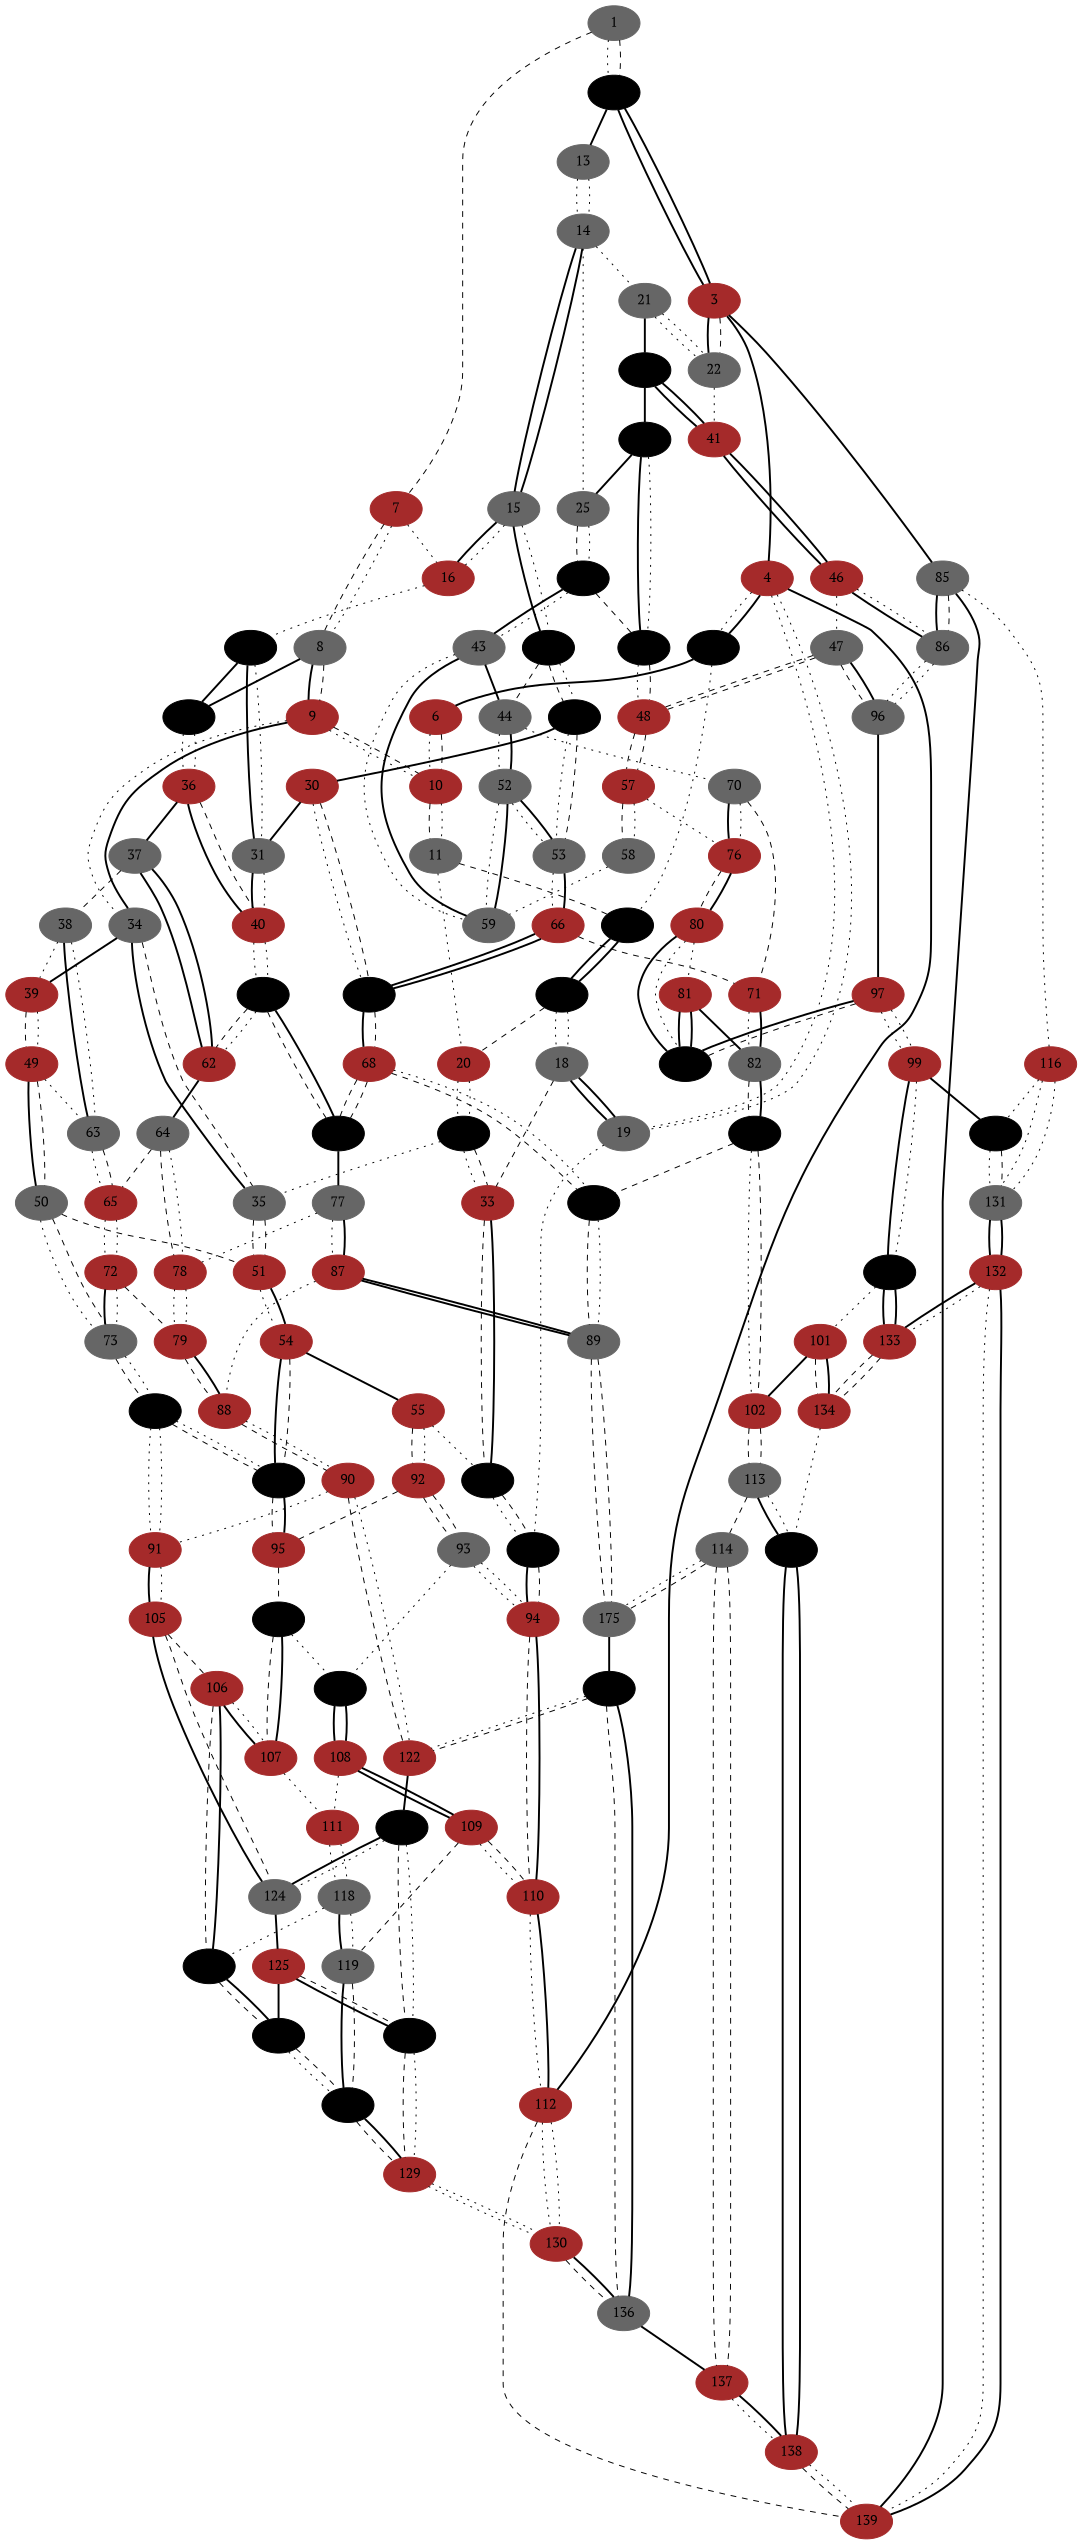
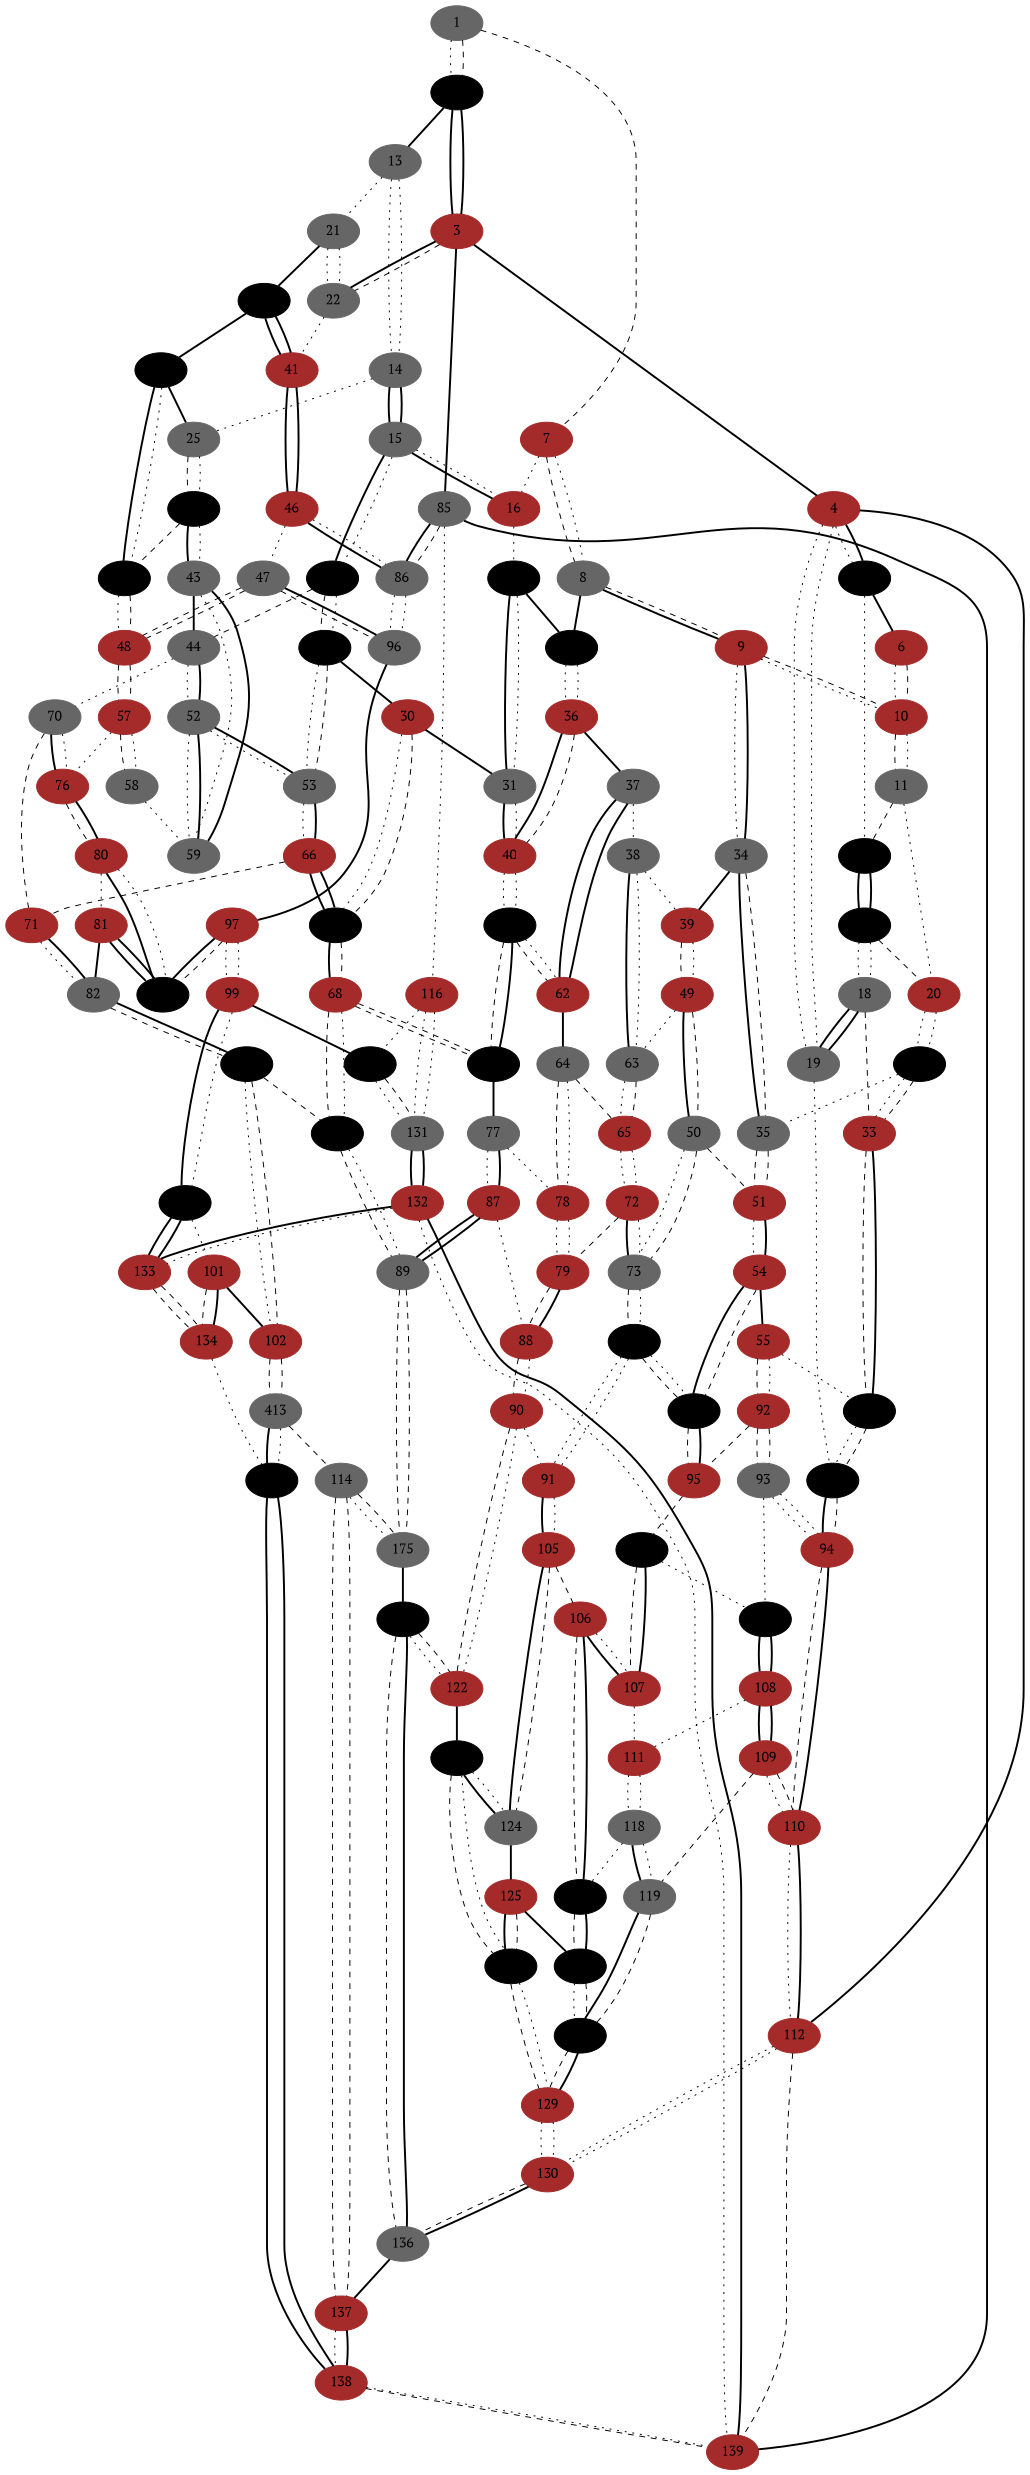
edge "14" -- "21": now "13" -- "21"
edge "37" -- "38": style dashed -> dotted
node "113": label "113" -> "413"
